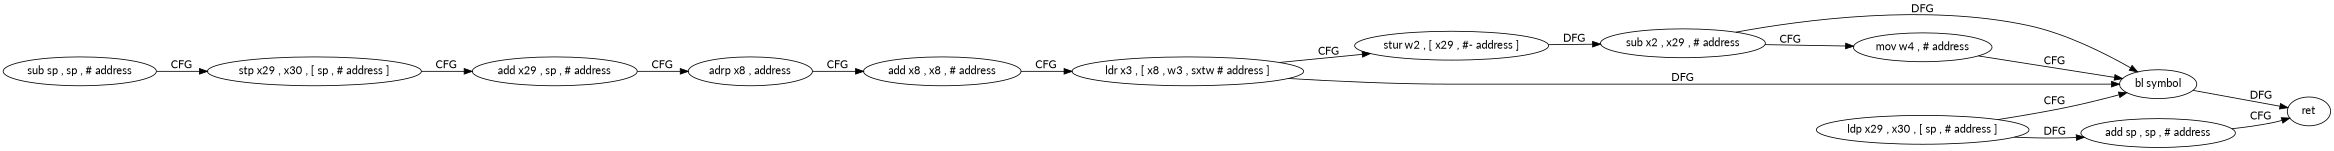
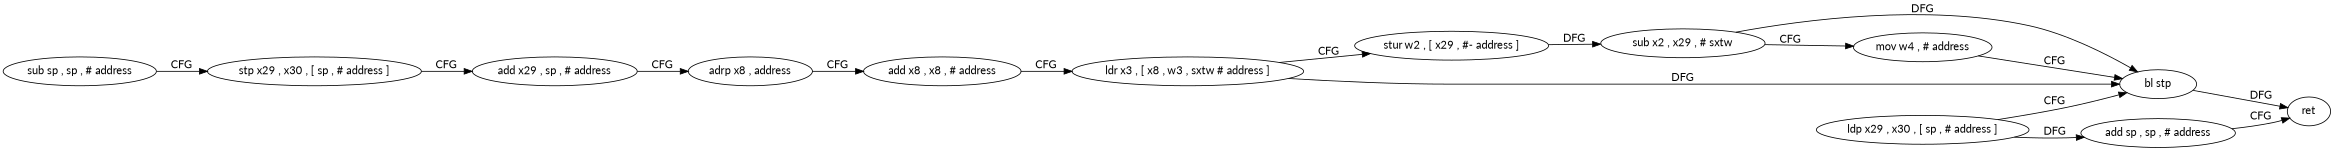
node "sub x2 , x29 , # address": label "sub x2 , x29 , # address" -> "sub x2 , x29 , # sxtw"
node "bl symbol": label "bl symbol" -> "bl stp"
